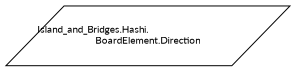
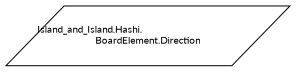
node "Island_and_Bridges.Hashi. BoardElement.Direction": label "Island_and_Bridges.Hashi. BoardElement.Direction" -> "Island_and_Island.Hashi. BoardElement.Direction"
